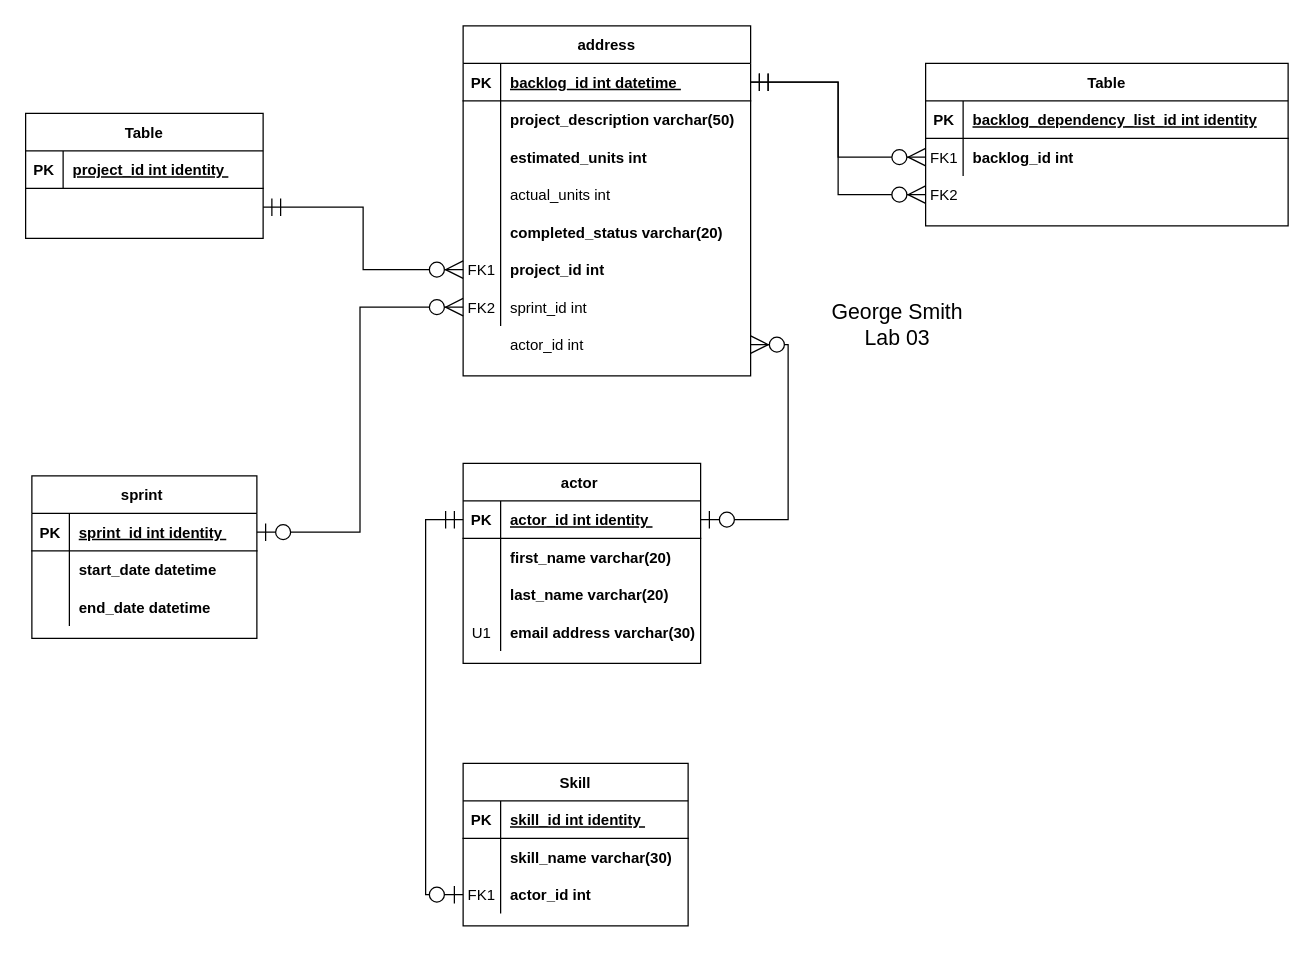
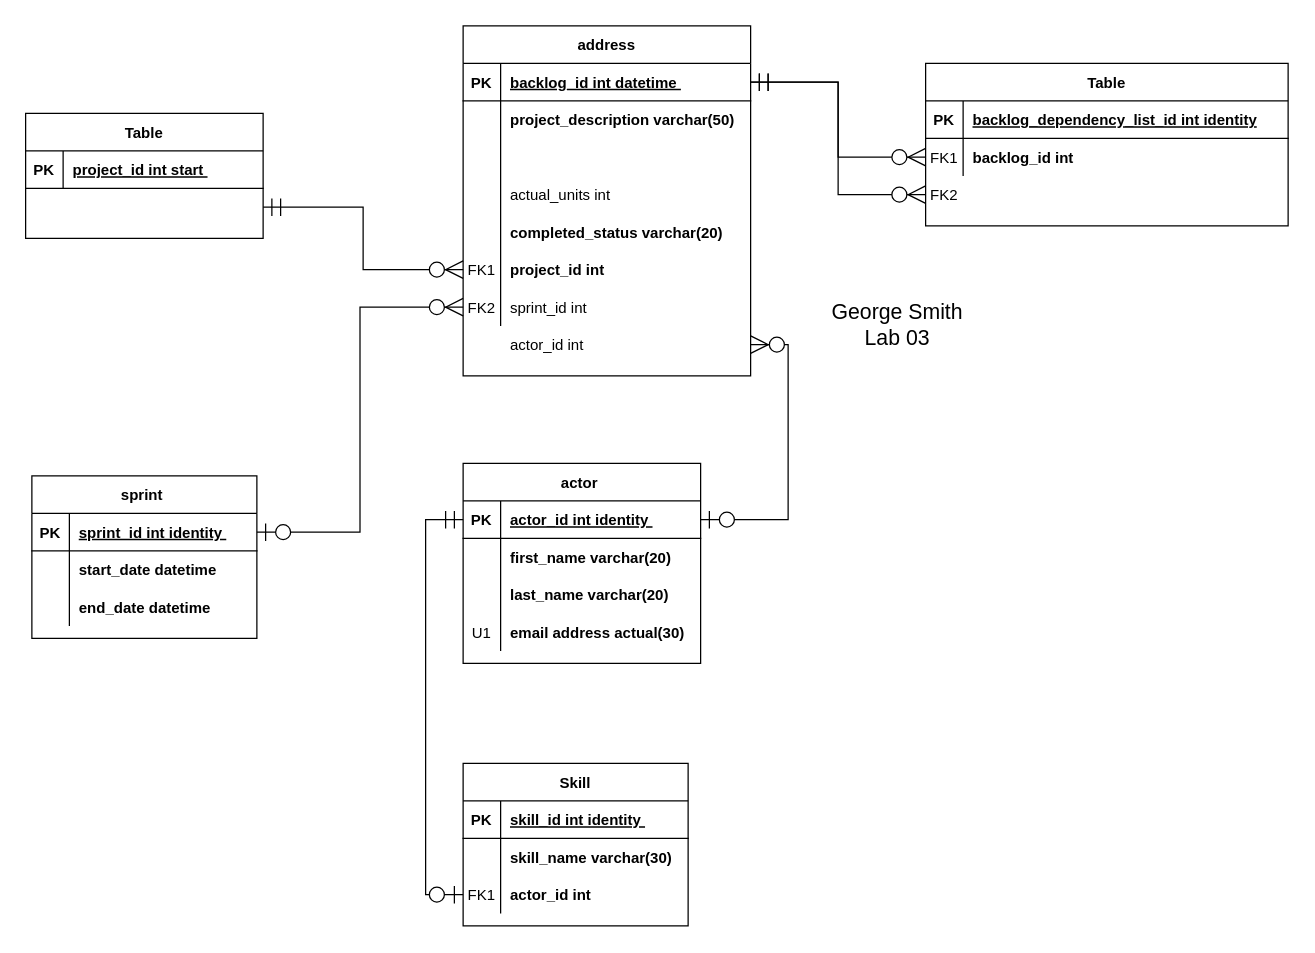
node "estimated_units int": removed
node "project_id int identity": label "project_id int identity" -> "project_id int start"
node "email address varchar(30)": label "email address varchar(30)" -> "email address actual(30)"
